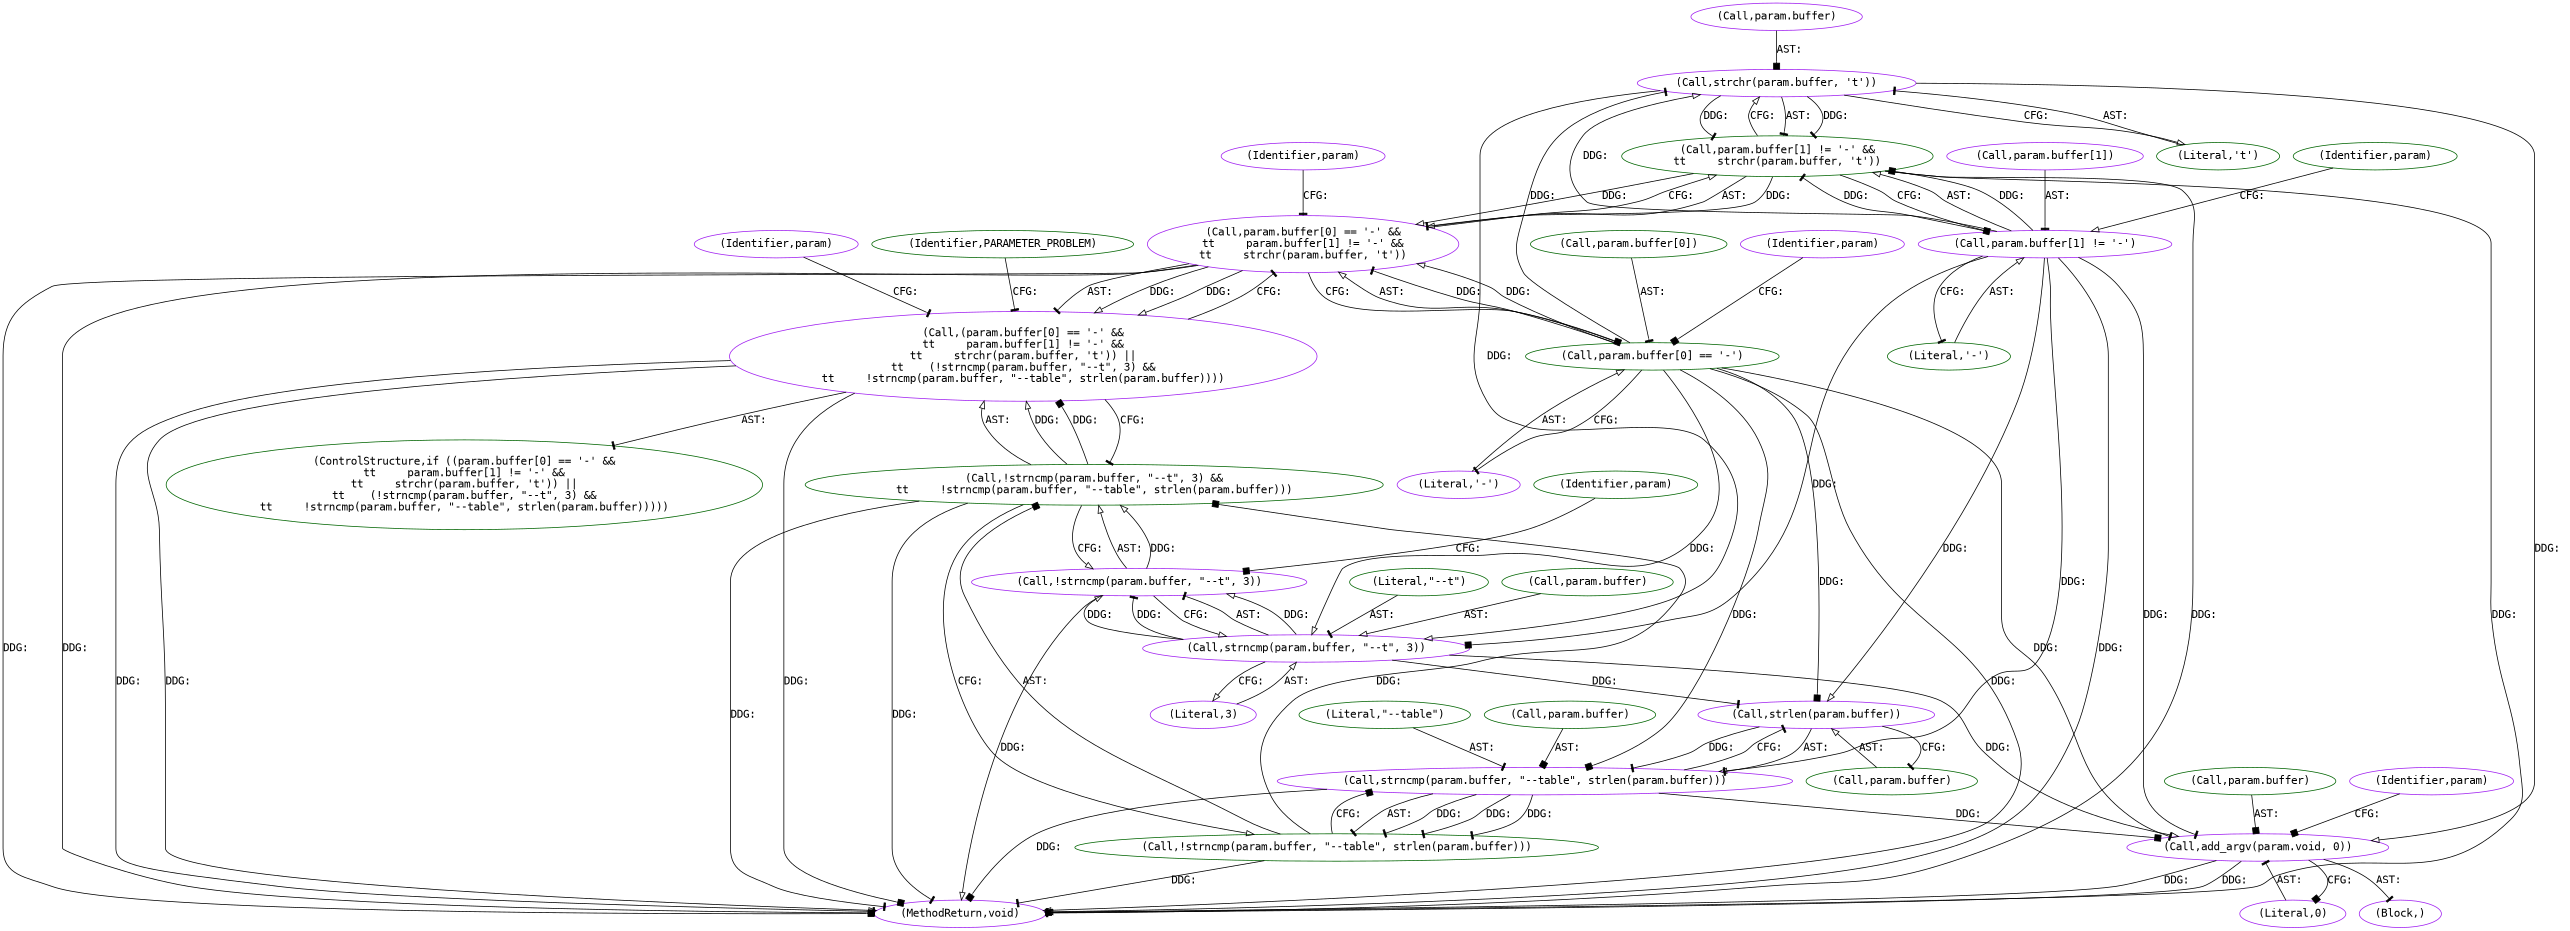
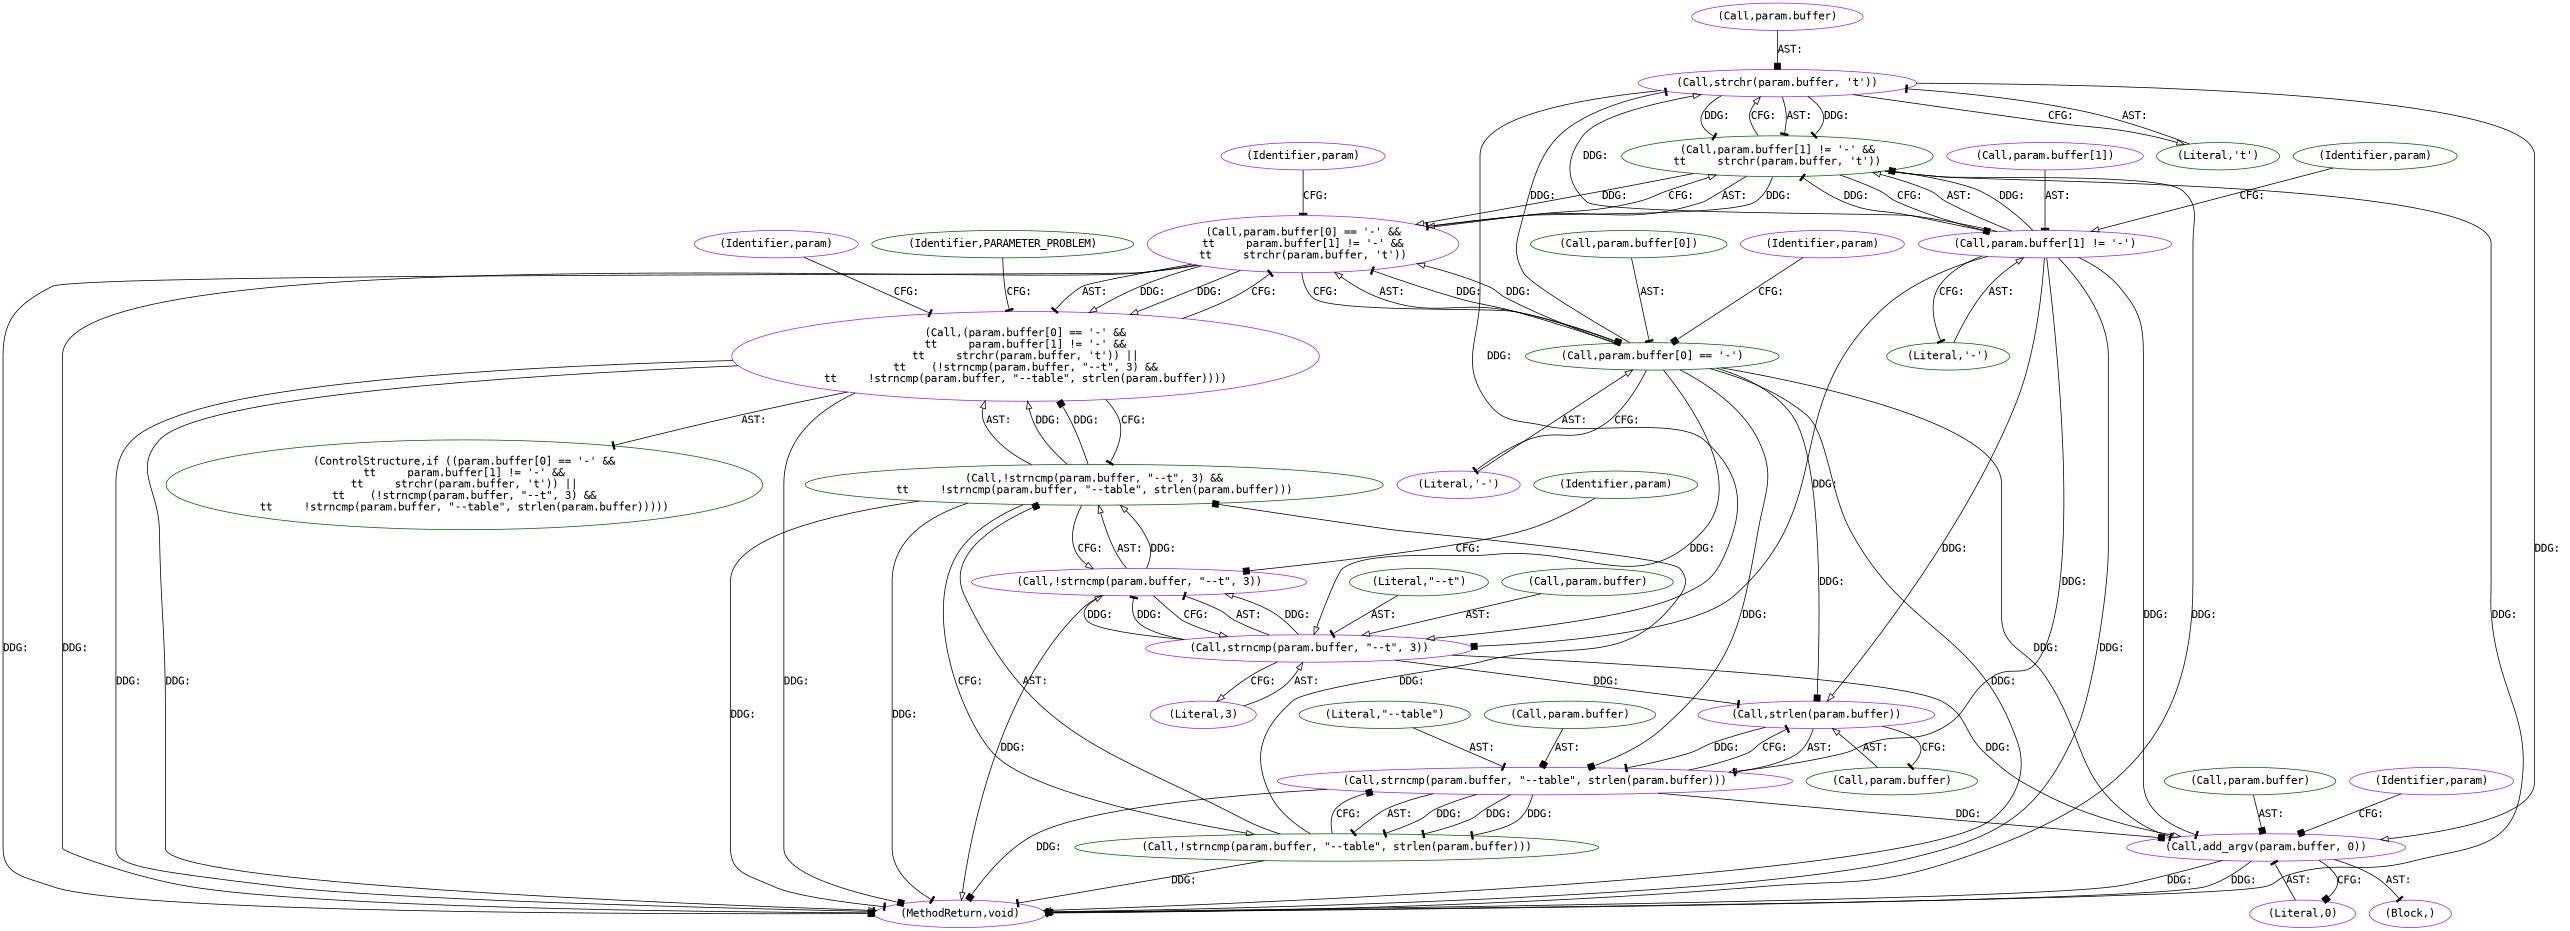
node "(Call,add_argv(param.void, 0))": label "(Call,add_argv(param.void, 0))" -> "(Call,add_argv(param.buffer, 0))"
